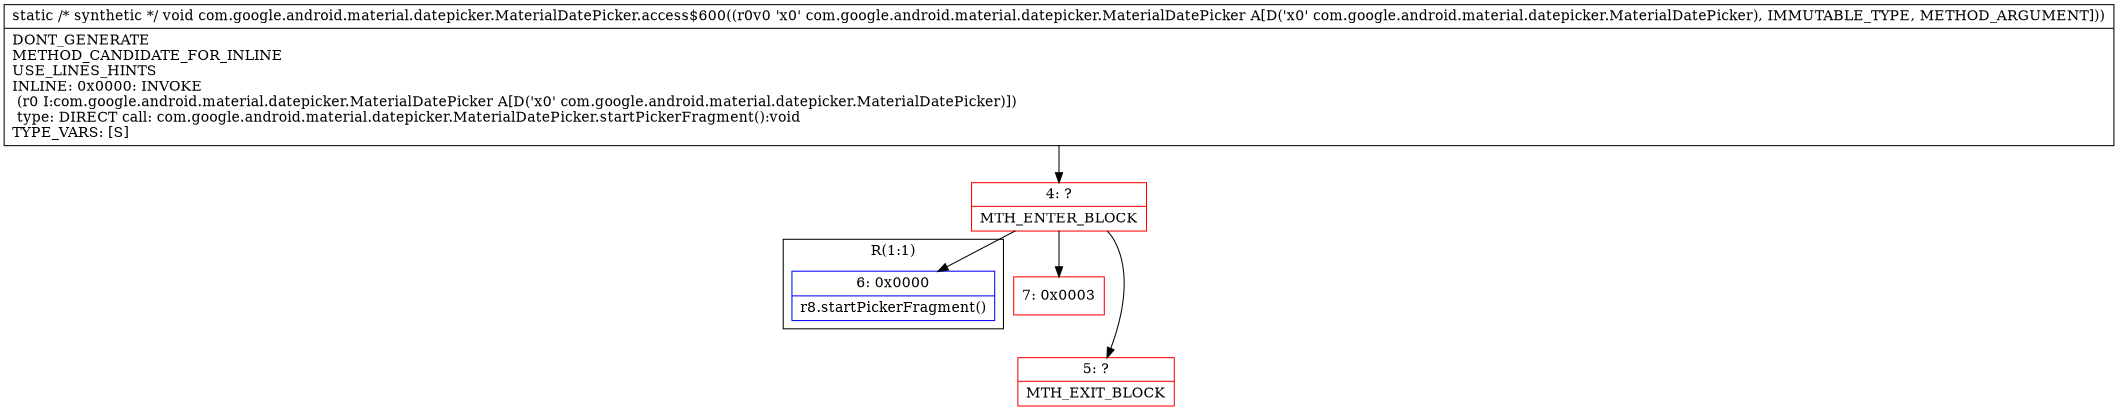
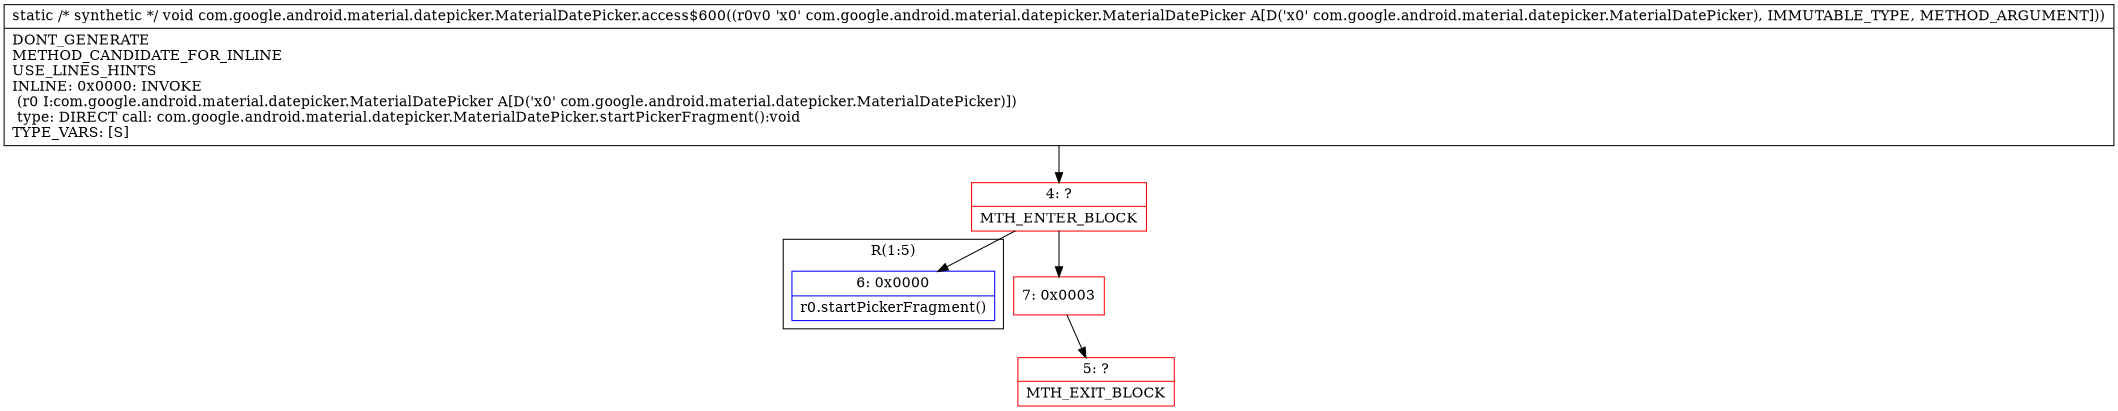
cluster "R(1:1)": label "R(1:1)" -> "R(1:5)"
edge "4: ?" -> "5: ?": now "7: 0x0003" -> "5: ?"
node "6: 0x0000": text "r8.startPickerFragment()" -> "r0.startPickerFragment()"
